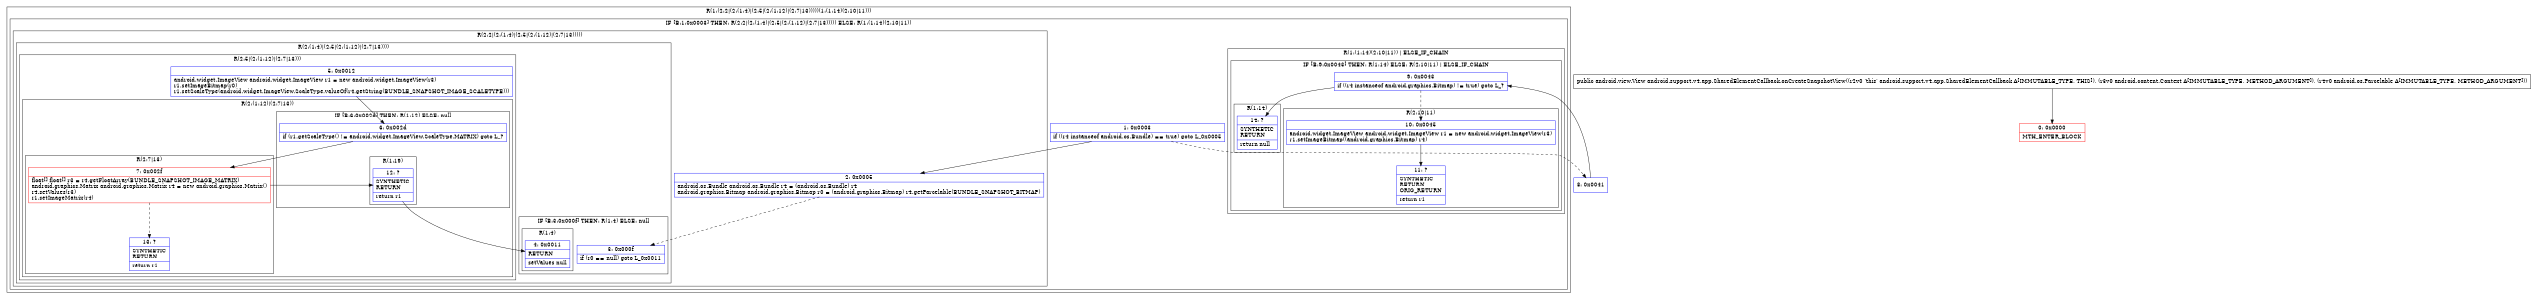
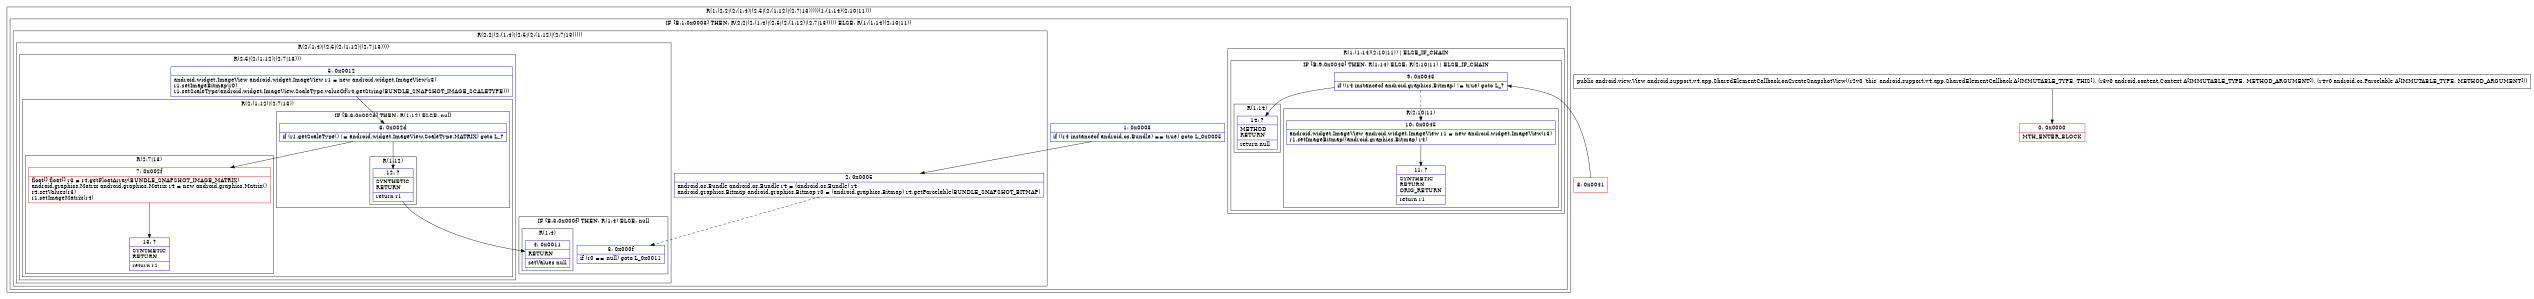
node "14: ?": text "SYNTHETIC" -> "METHOD"
edge "1: 0x0003" -> "8: 0x0041": removed
cluster "R(1:19)": label "R(1:19)" -> "R(1:12)"
edge "7: 0x002f" -> "12: ?": now "6: 0x002d" -> "12: ?"
node "8: 0x0041": color blue -> red
edge "7: 0x002f" -> "13: ?": style dashed -> solid
